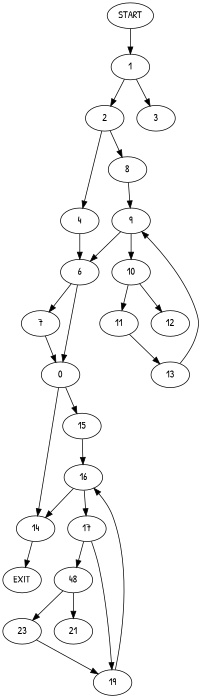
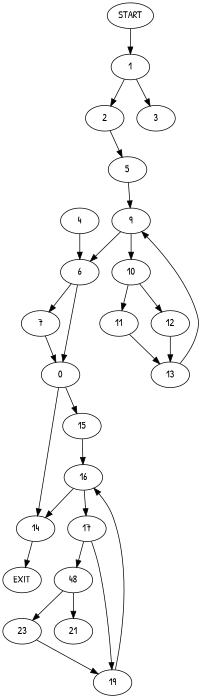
edge "2" -> "4": removed
node "8": label "8" -> "5"
edge "12" -> "13": added
